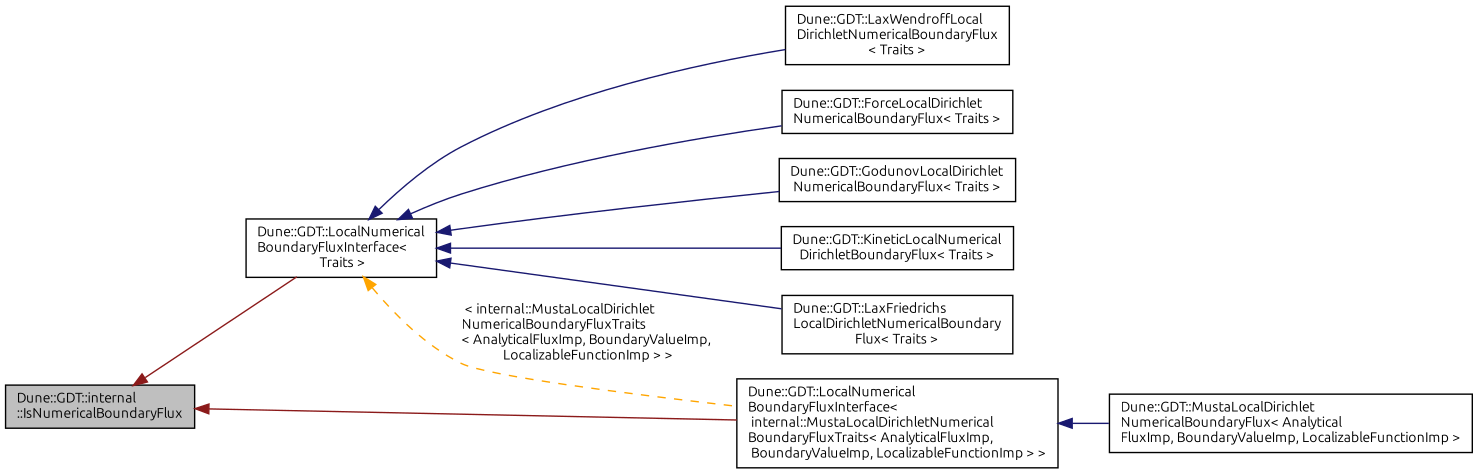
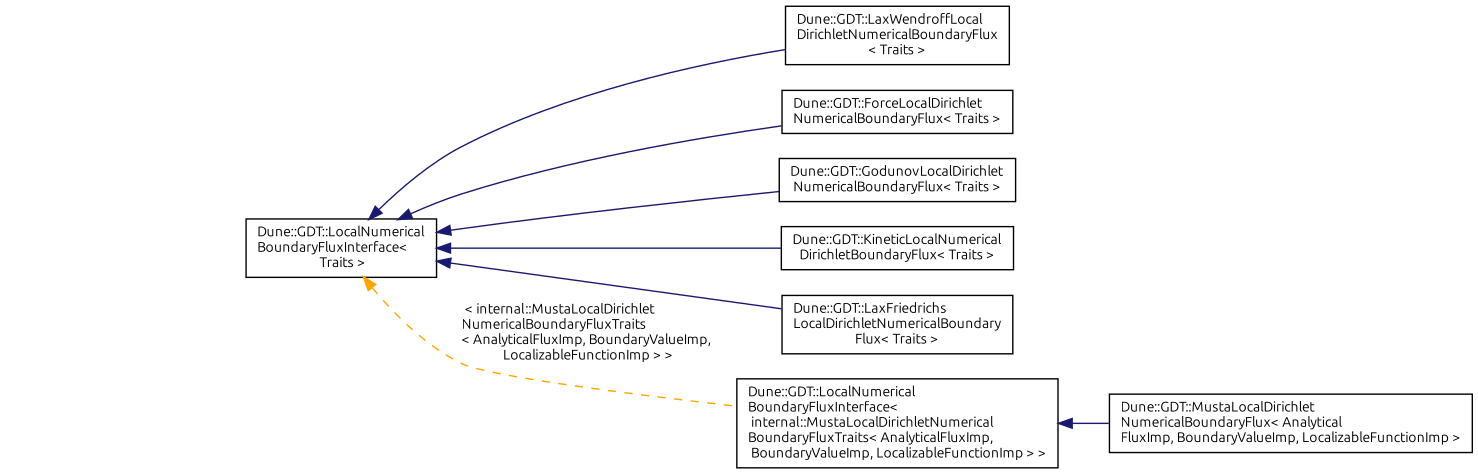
node "Dune::GDT::internal ::IsNumericalBoundaryFlux": removed
